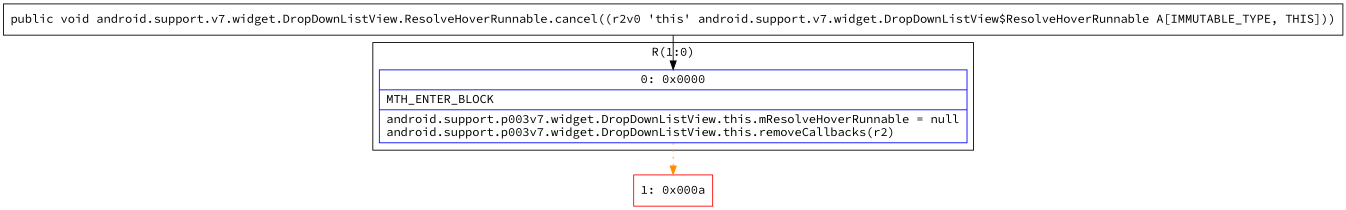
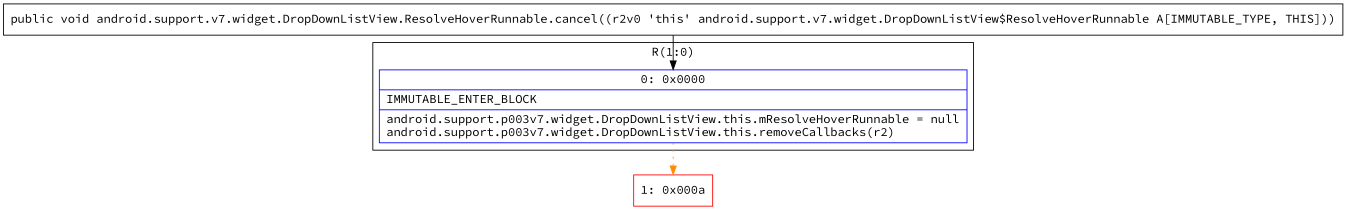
node "0: 0x0000": text "MTH_ENTER_BLOCK" -> "IMMUTABLE_ENTER_BLOCK"
